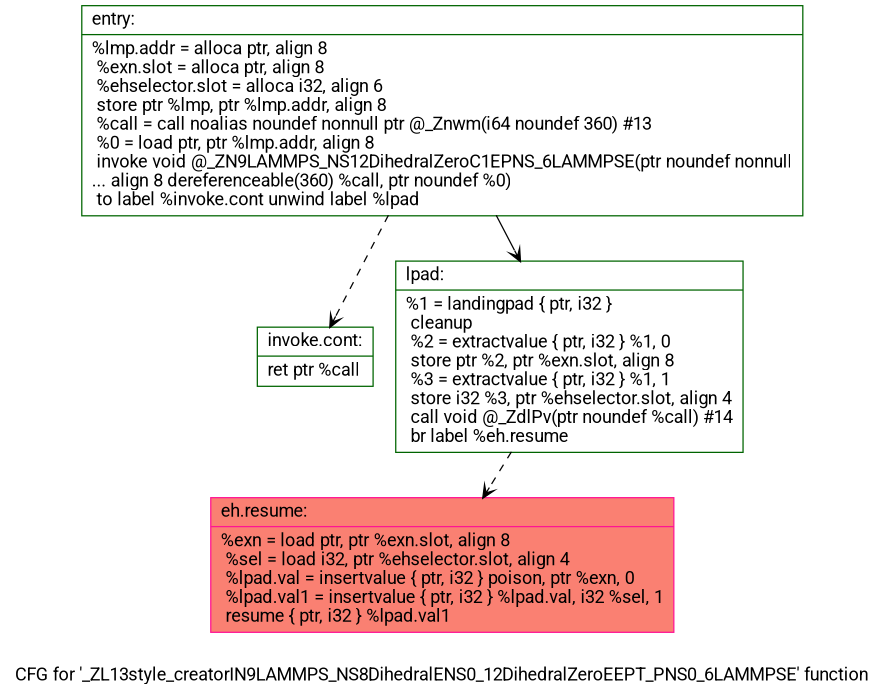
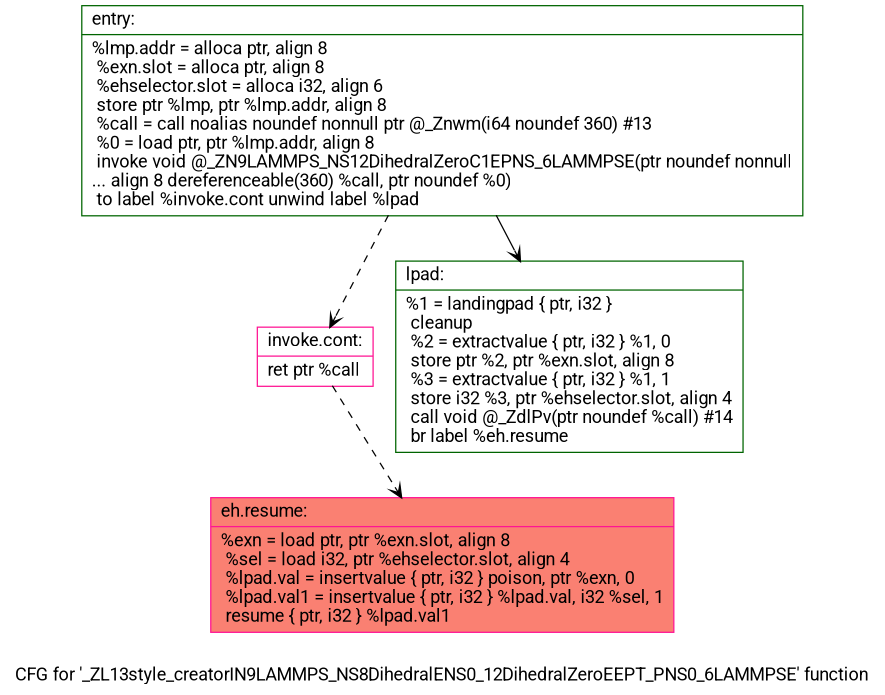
node "invoke.cont:": color darkgreen -> deeppink
edge "lpad:" -> "eh.resume:": now "invoke.cont:" -> "eh.resume:"
